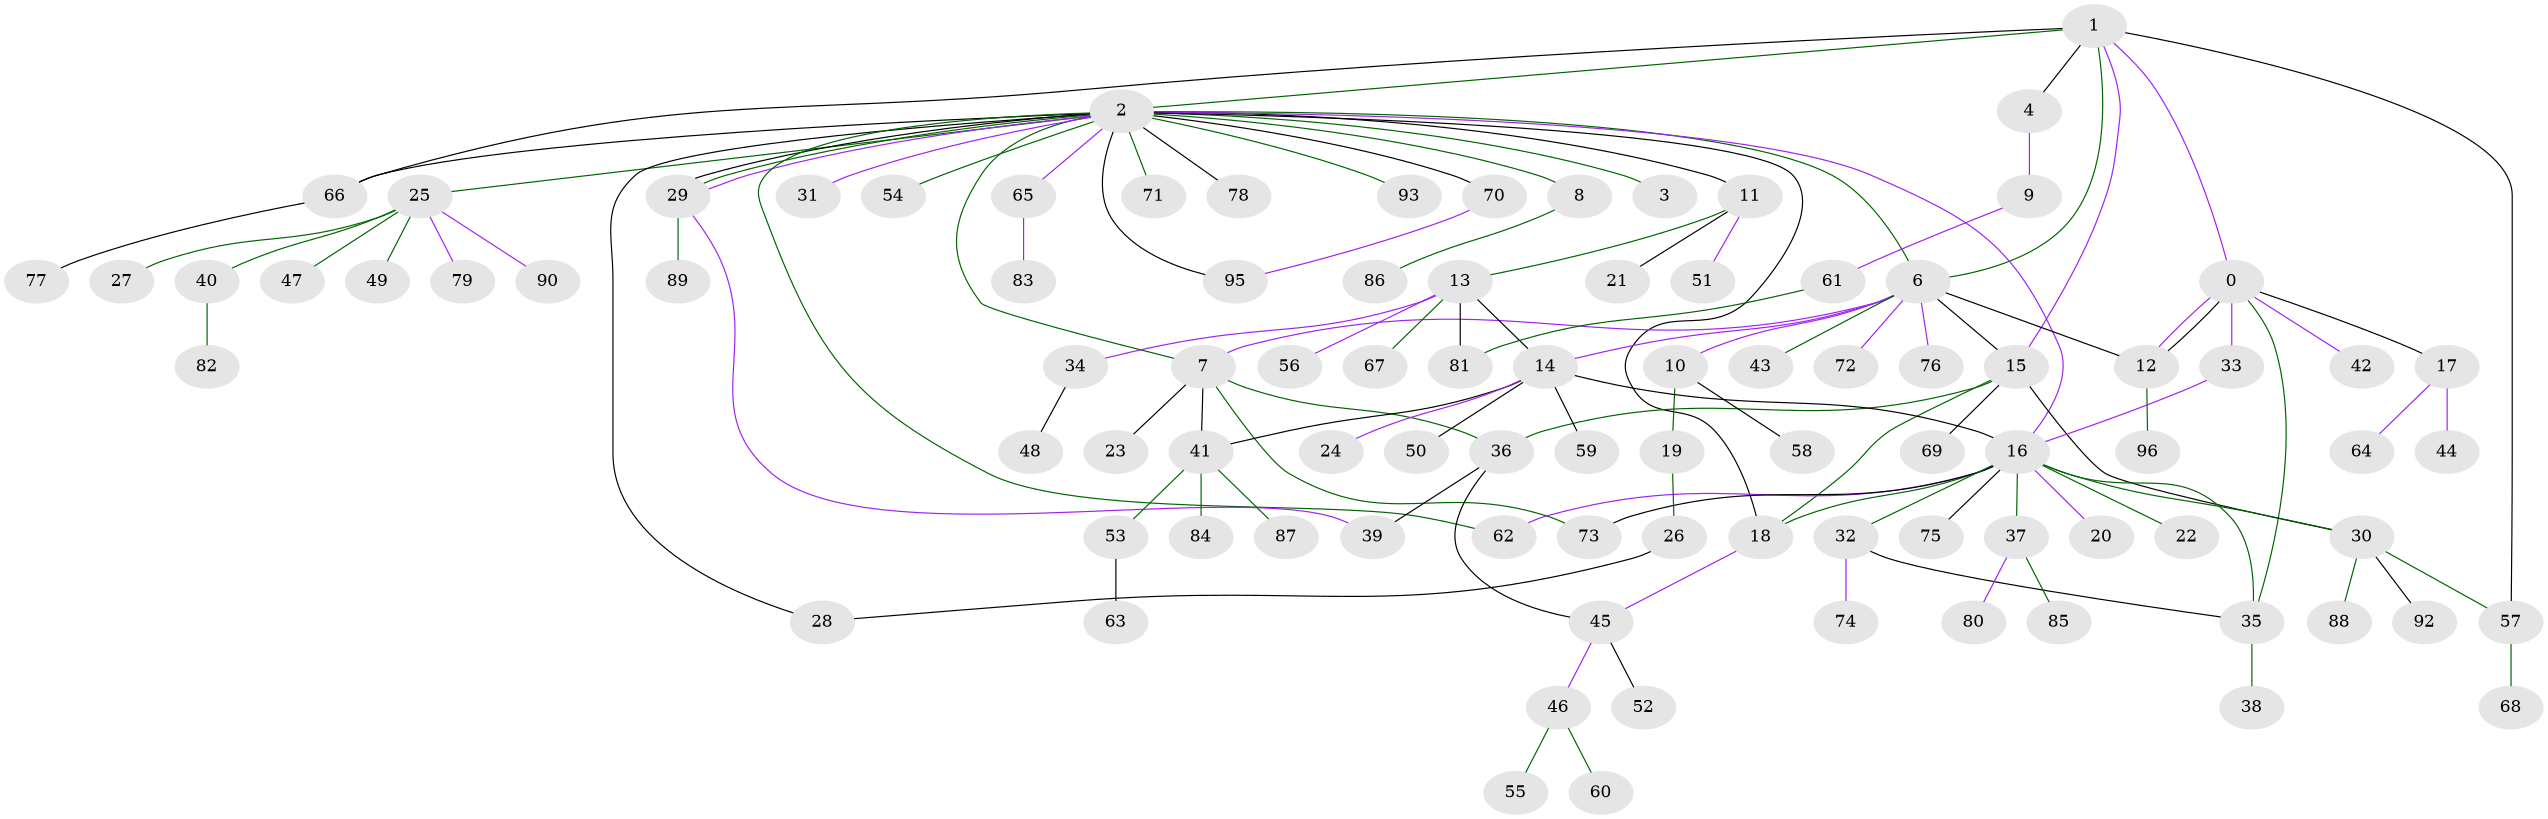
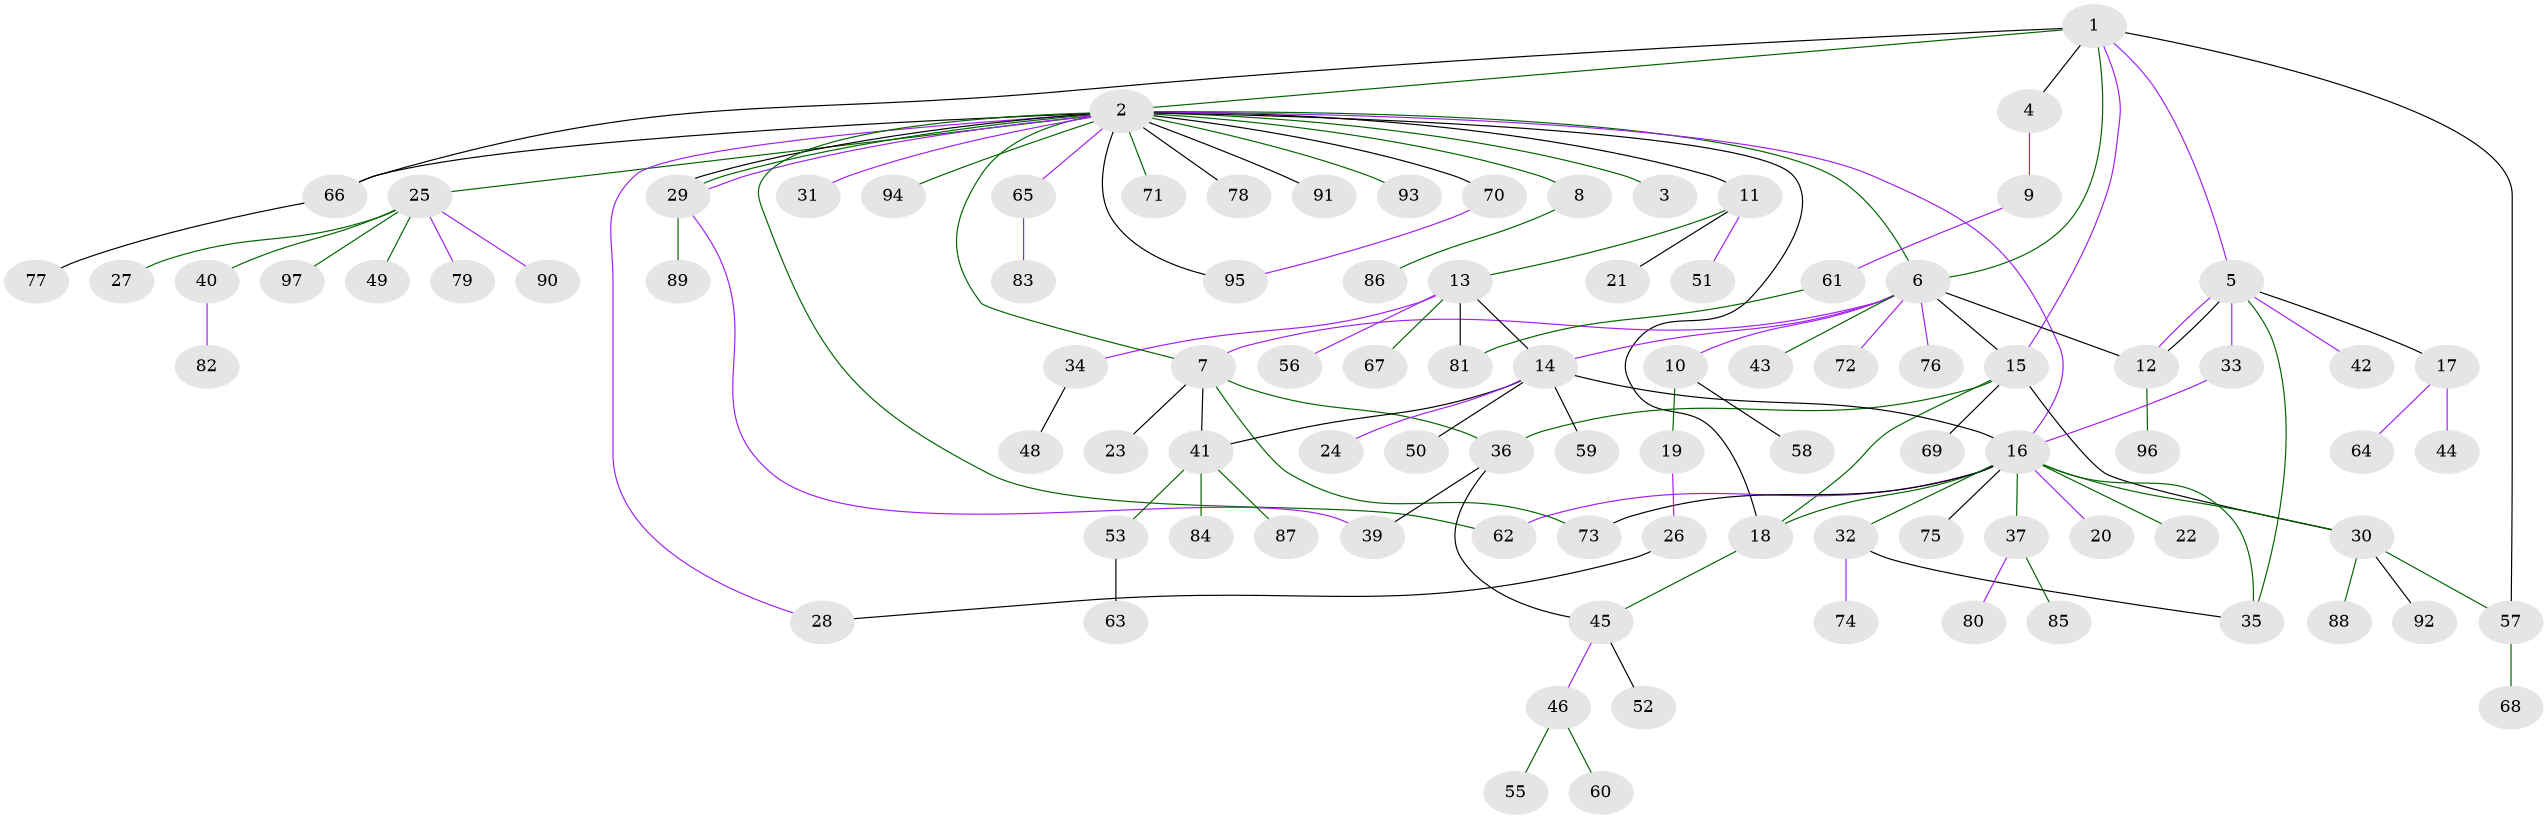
node "54": label "54" -> "94"
node "91": added
edge "2" -- "28": color black -> purple
node "47": label "47" -> "97"
node "0": label "0" -> "5"
edge "40" -- "82": color darkgreen -> purple
edge "19" -- "26": color darkgreen -> purple
edge "18" -- "45": color purple -> darkgreen
node "38": removed
